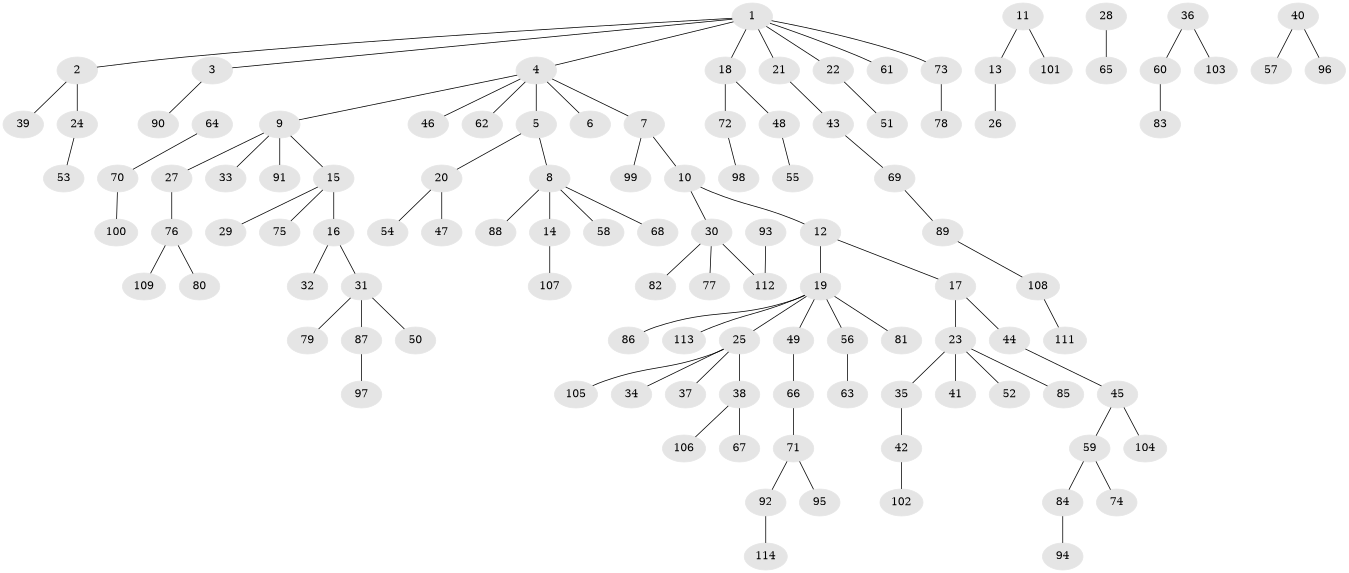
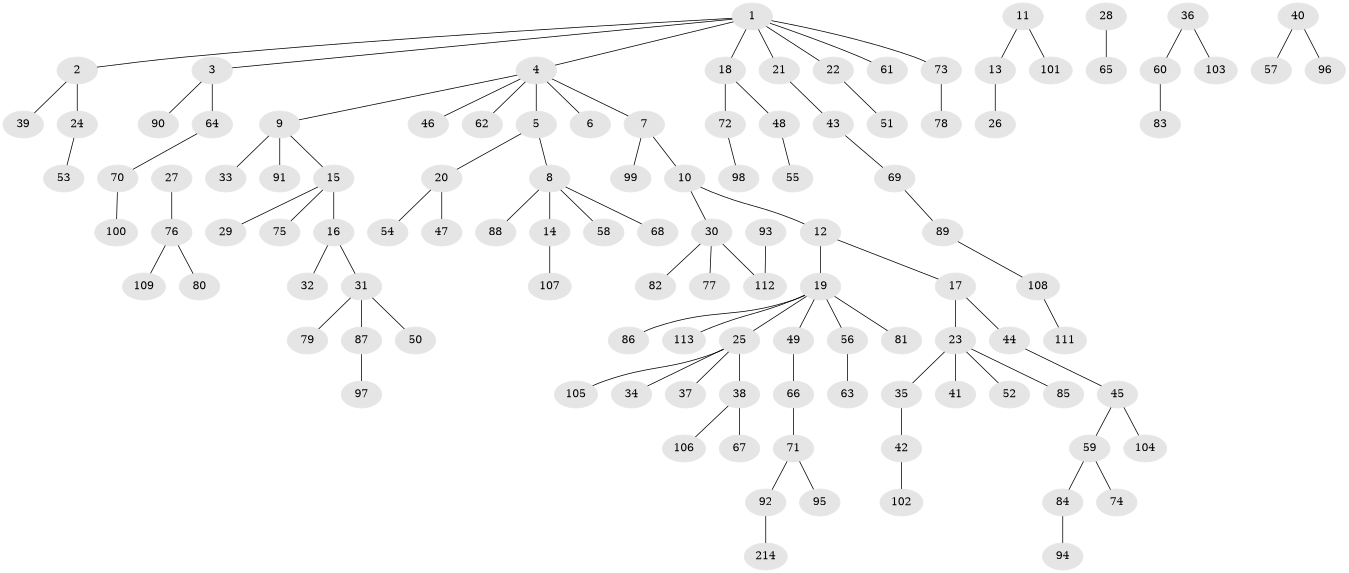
edge "3" -- "64": added
edge "9" -- "27": removed
node "114": label "114" -> "214"
